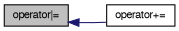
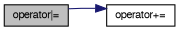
edge "operator+=" -> "operator|=": reversed
